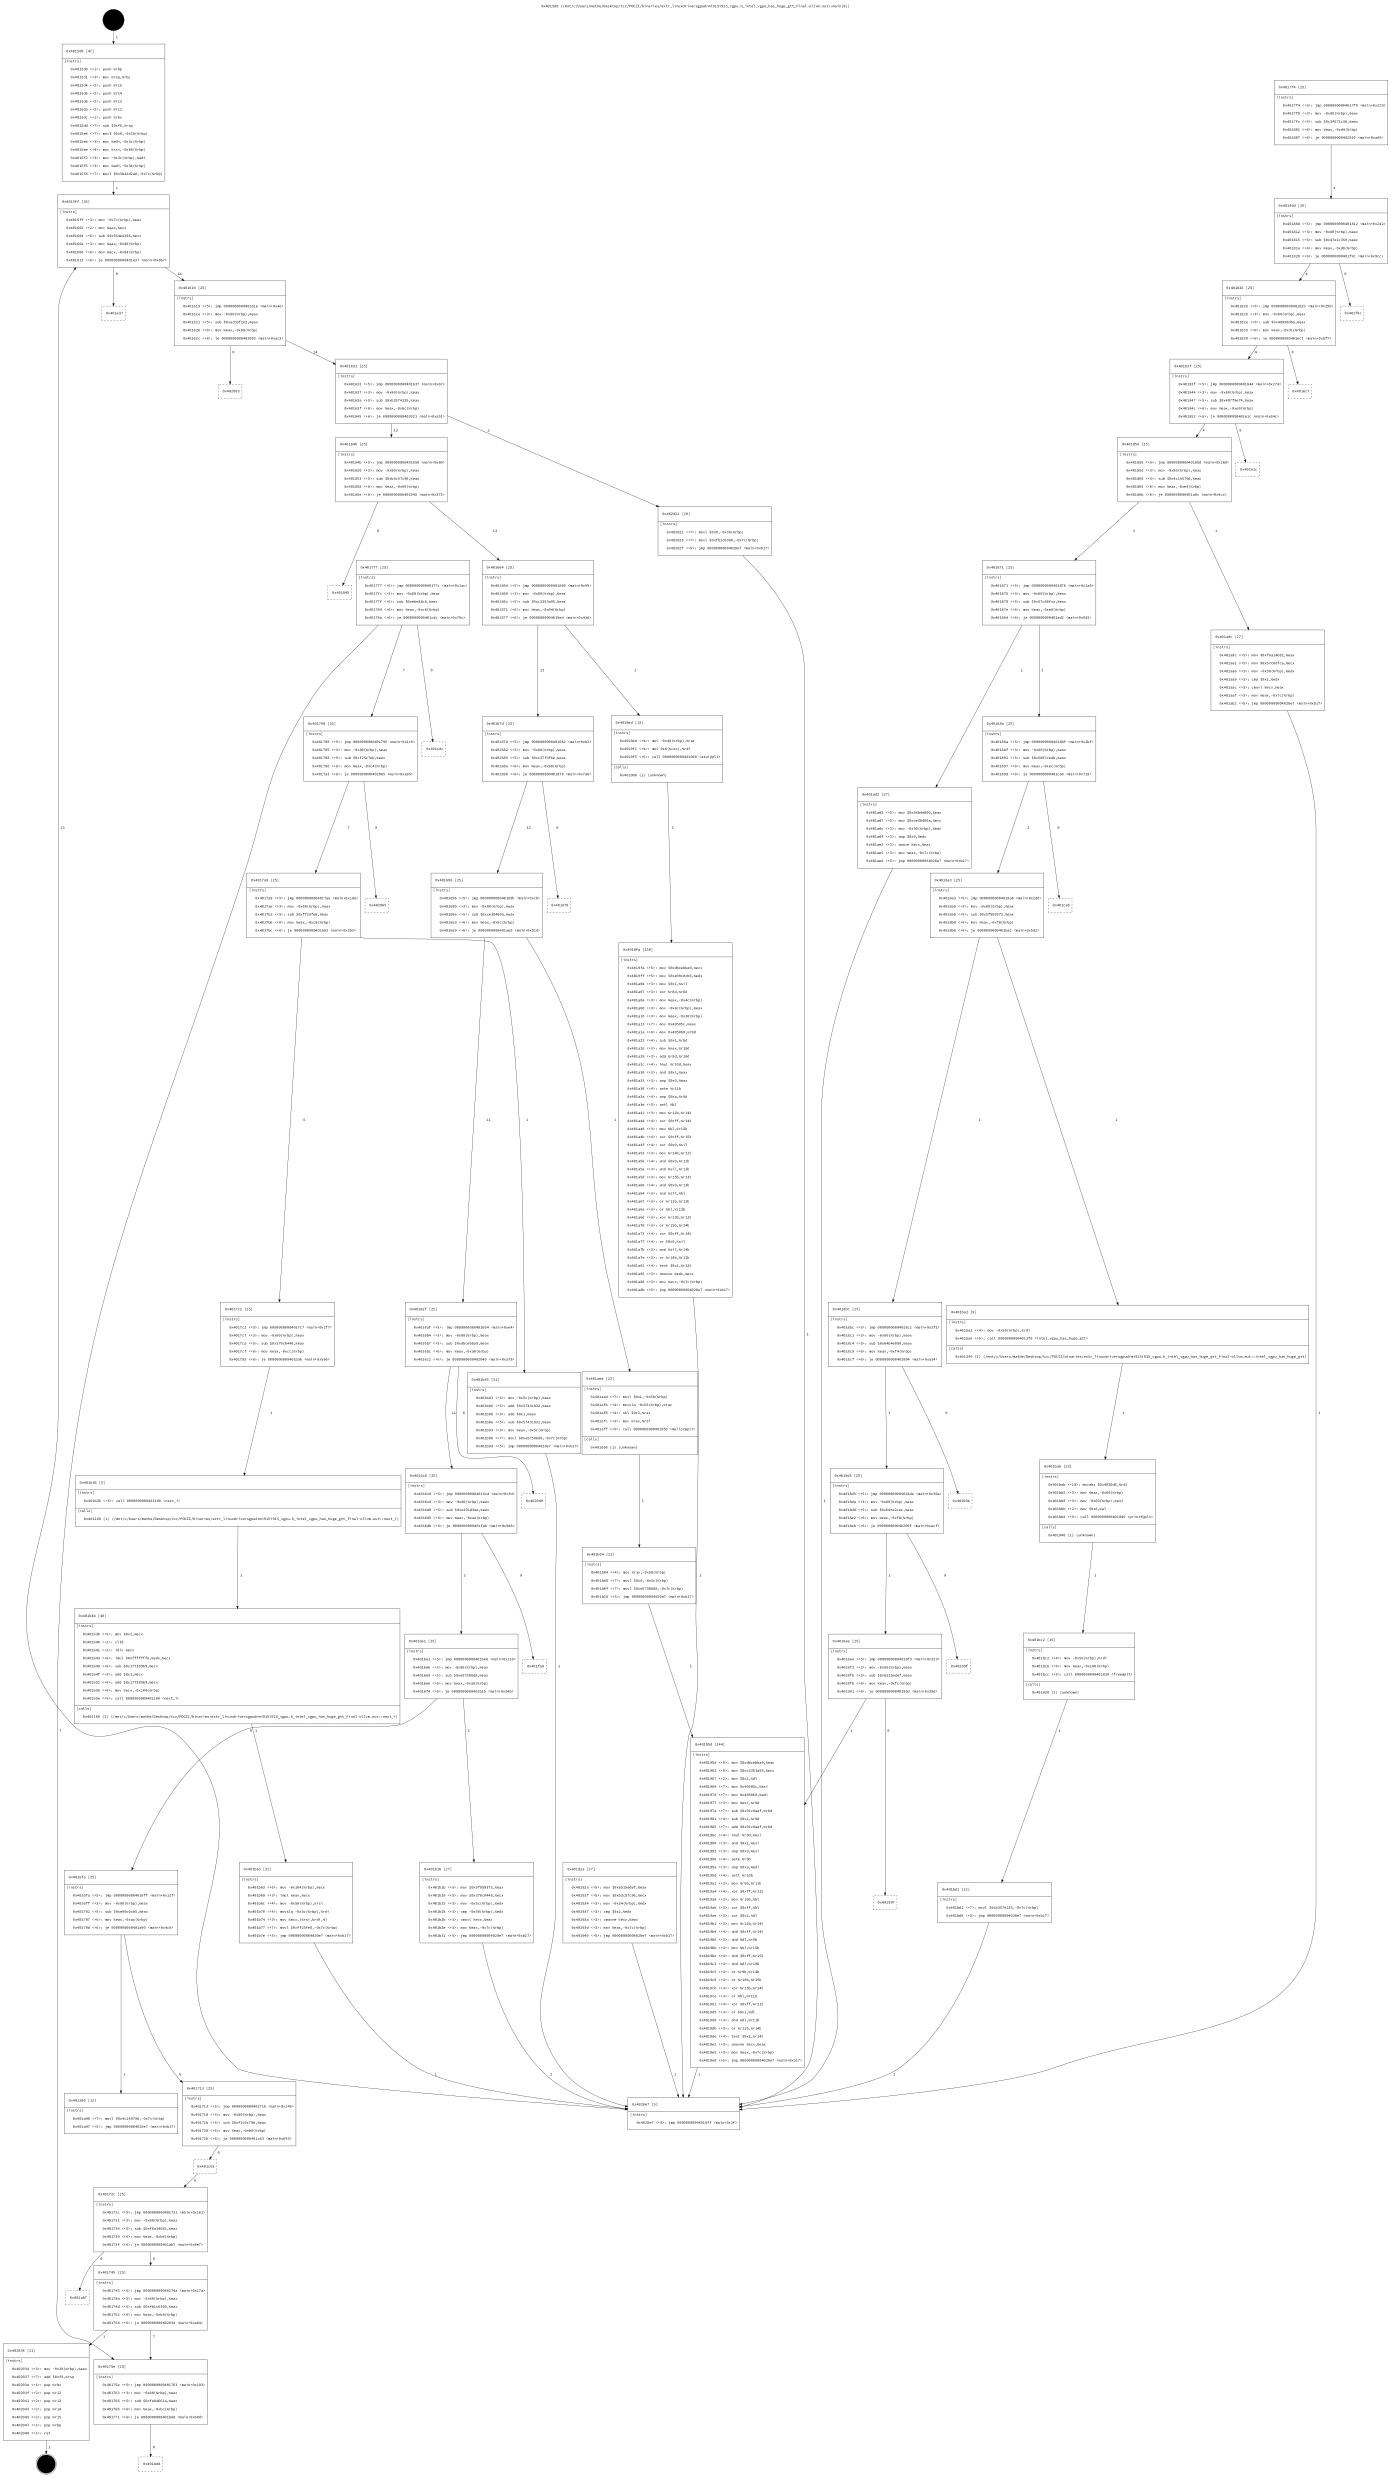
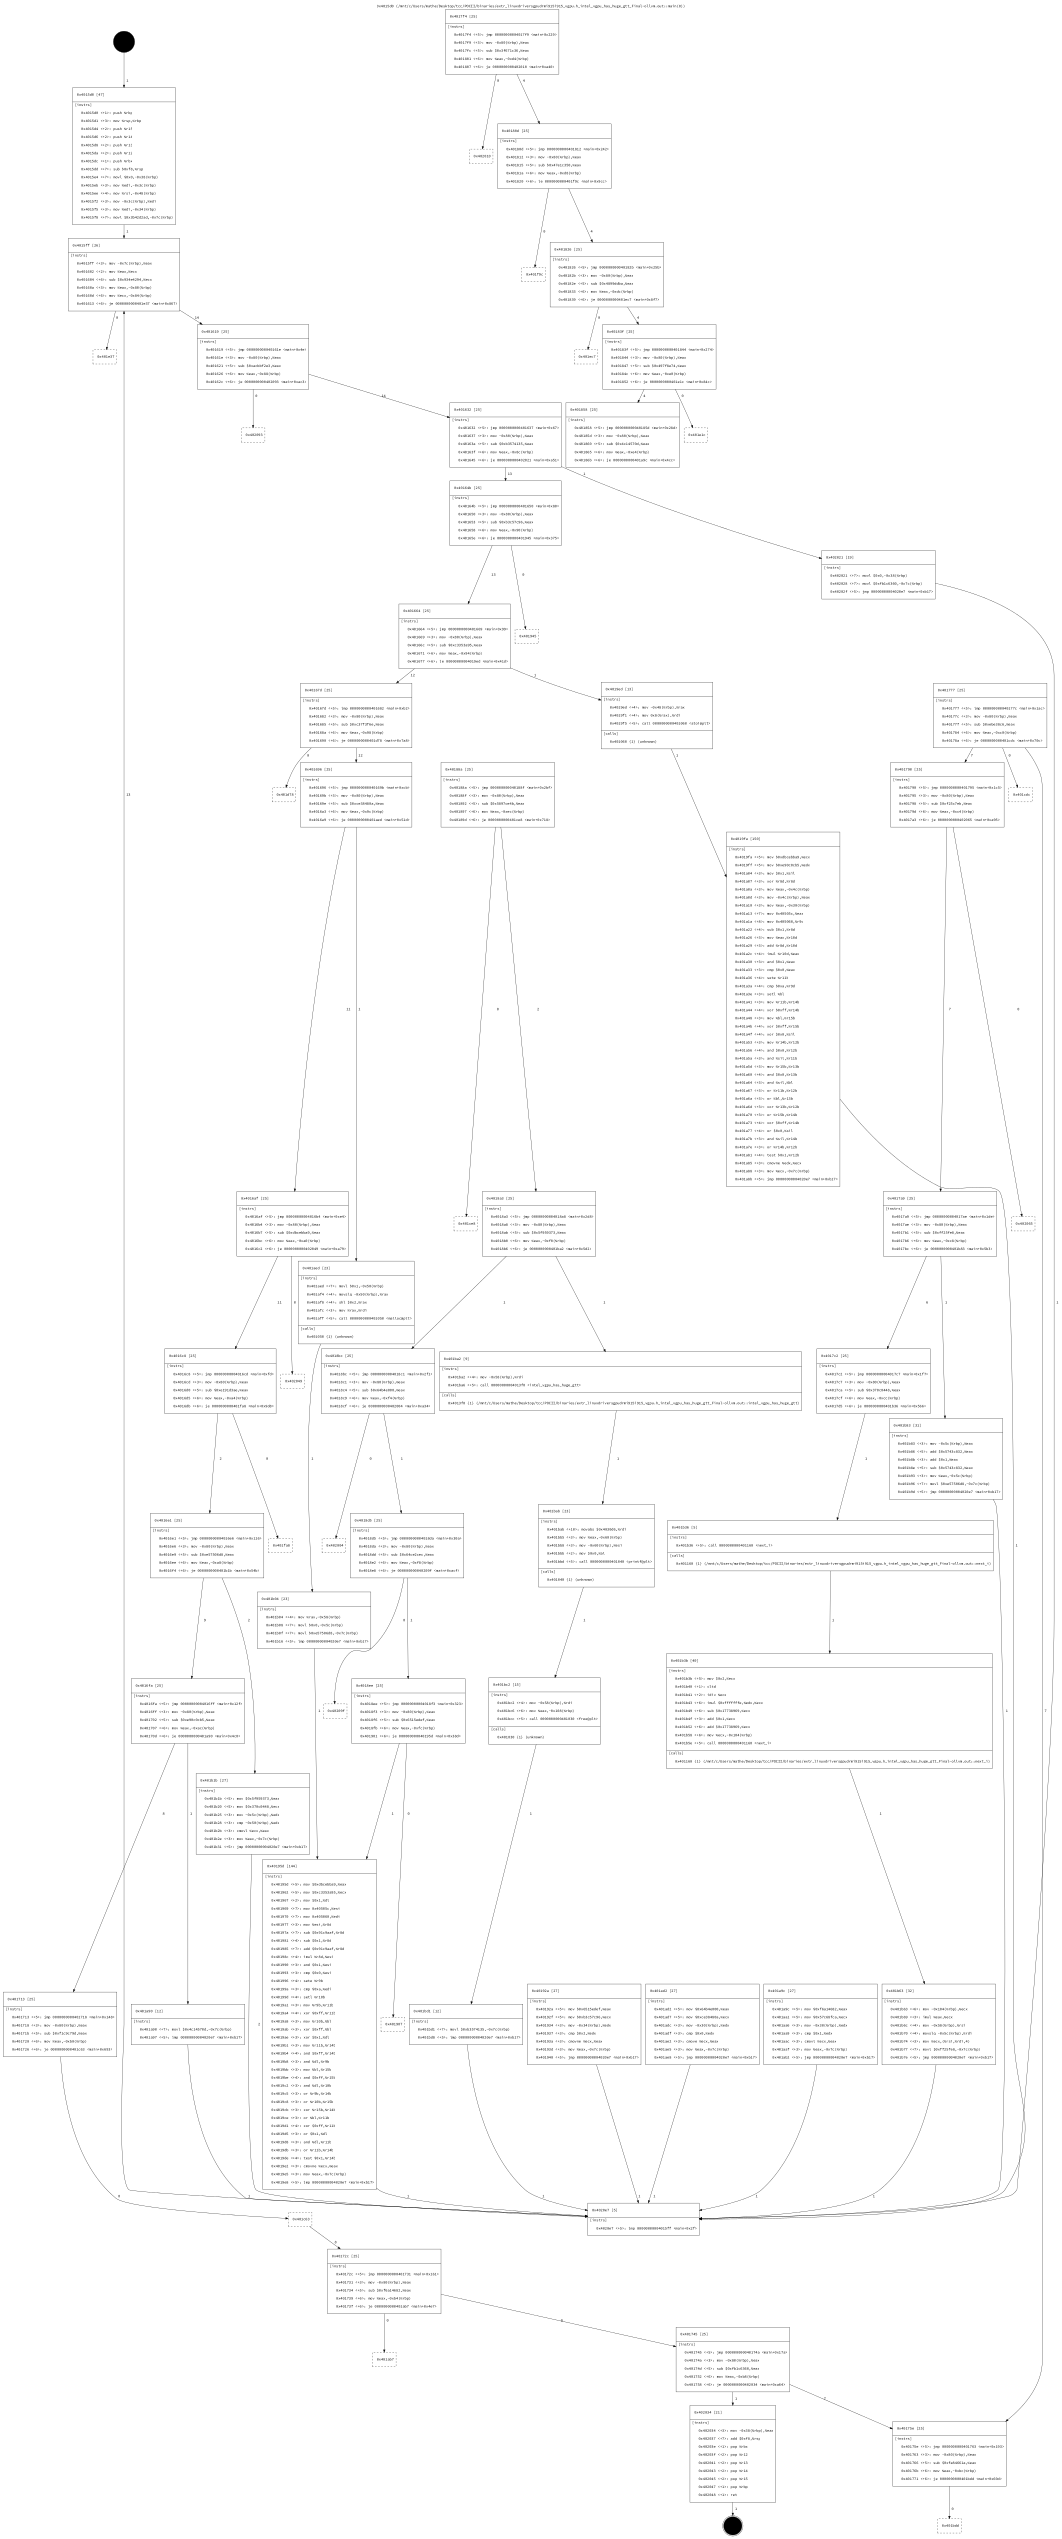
node "0x402010": added
edge "0x401858 [25]" -> "0x401a9c [27]": removed, label "1"
node "0x401871 [25]": removed
edge "0x401a90 [12]" -> "0x4020e7 [5]": added, label "1"
